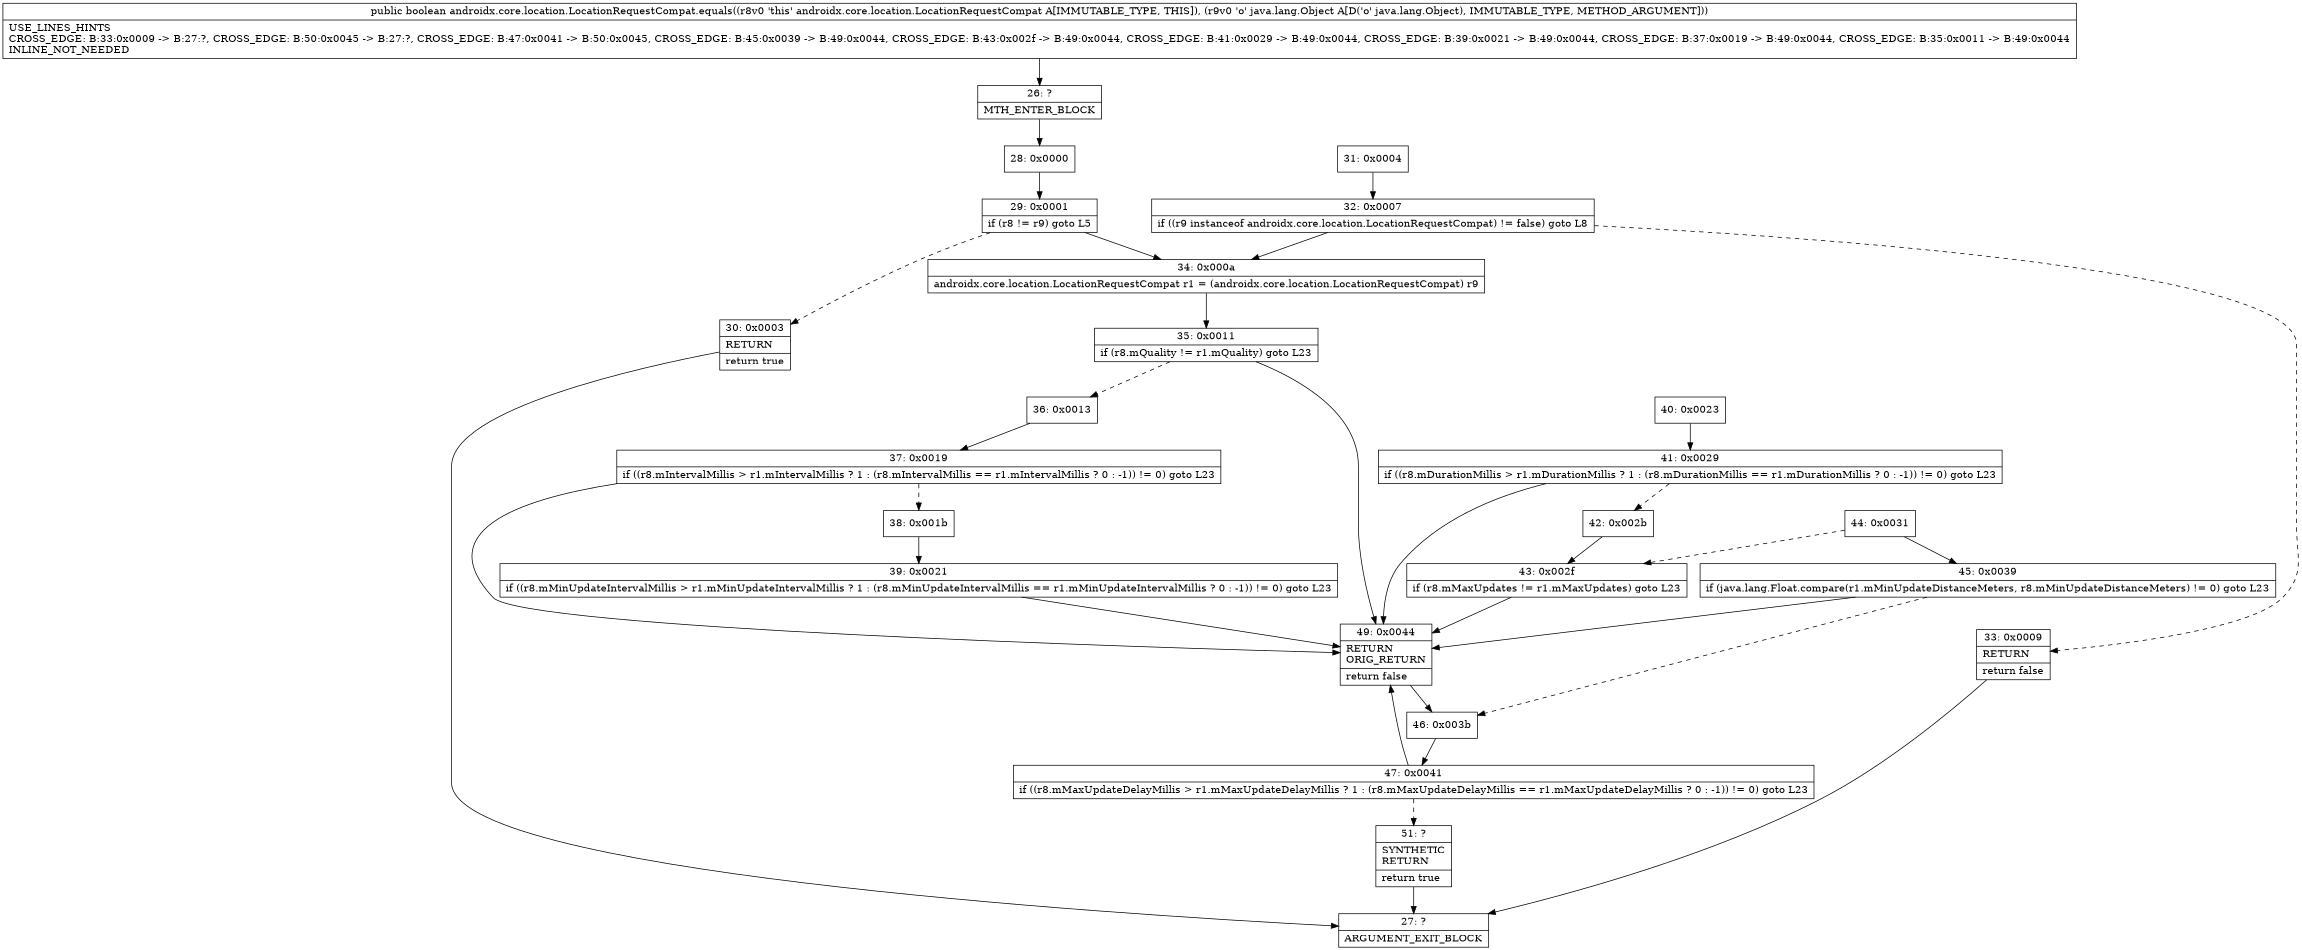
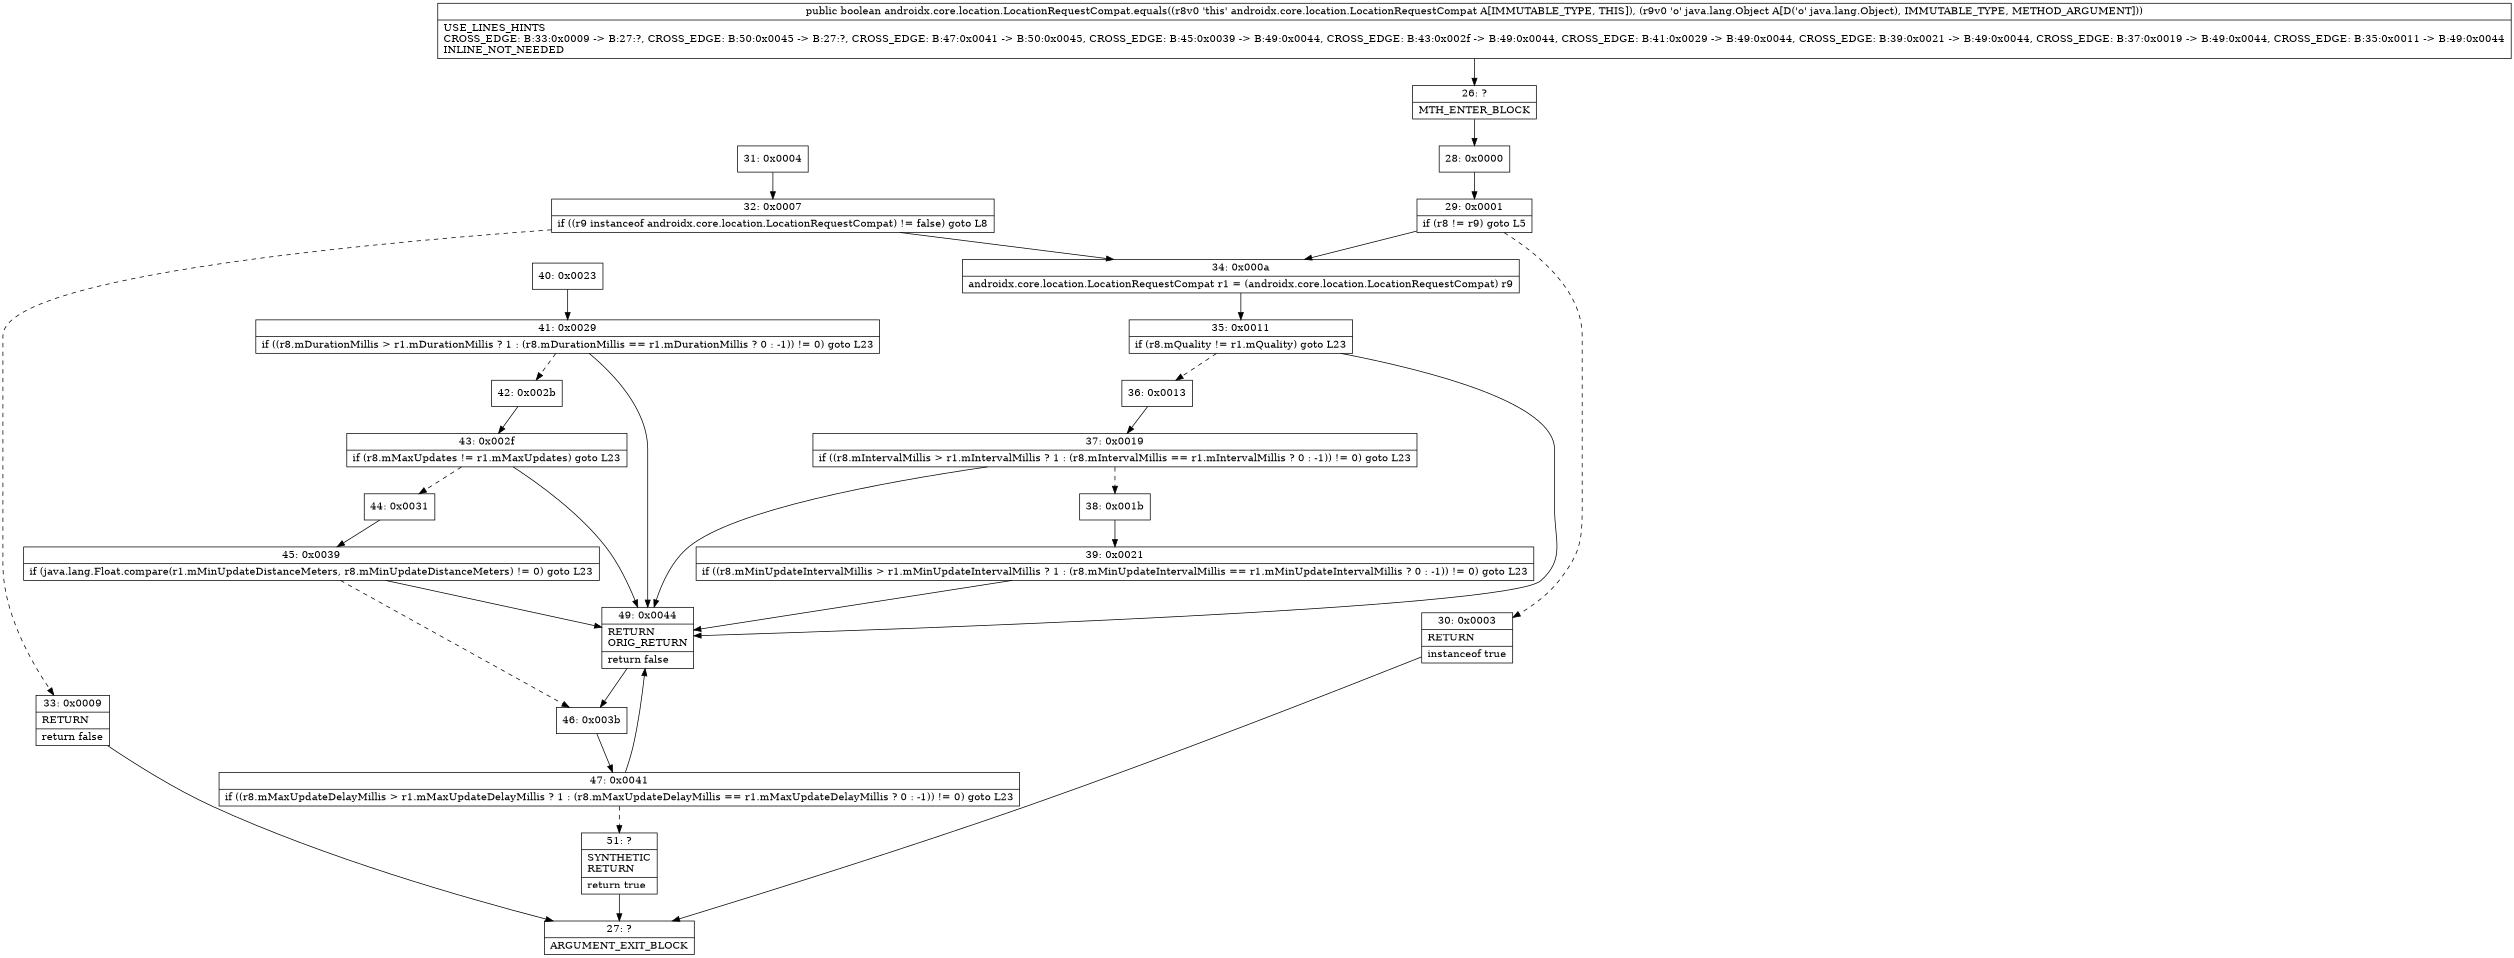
node "30: 0x0003": text "return true" -> "instanceof true"
edge "44: 0x0031" -> "43: 0x002f": reversed
